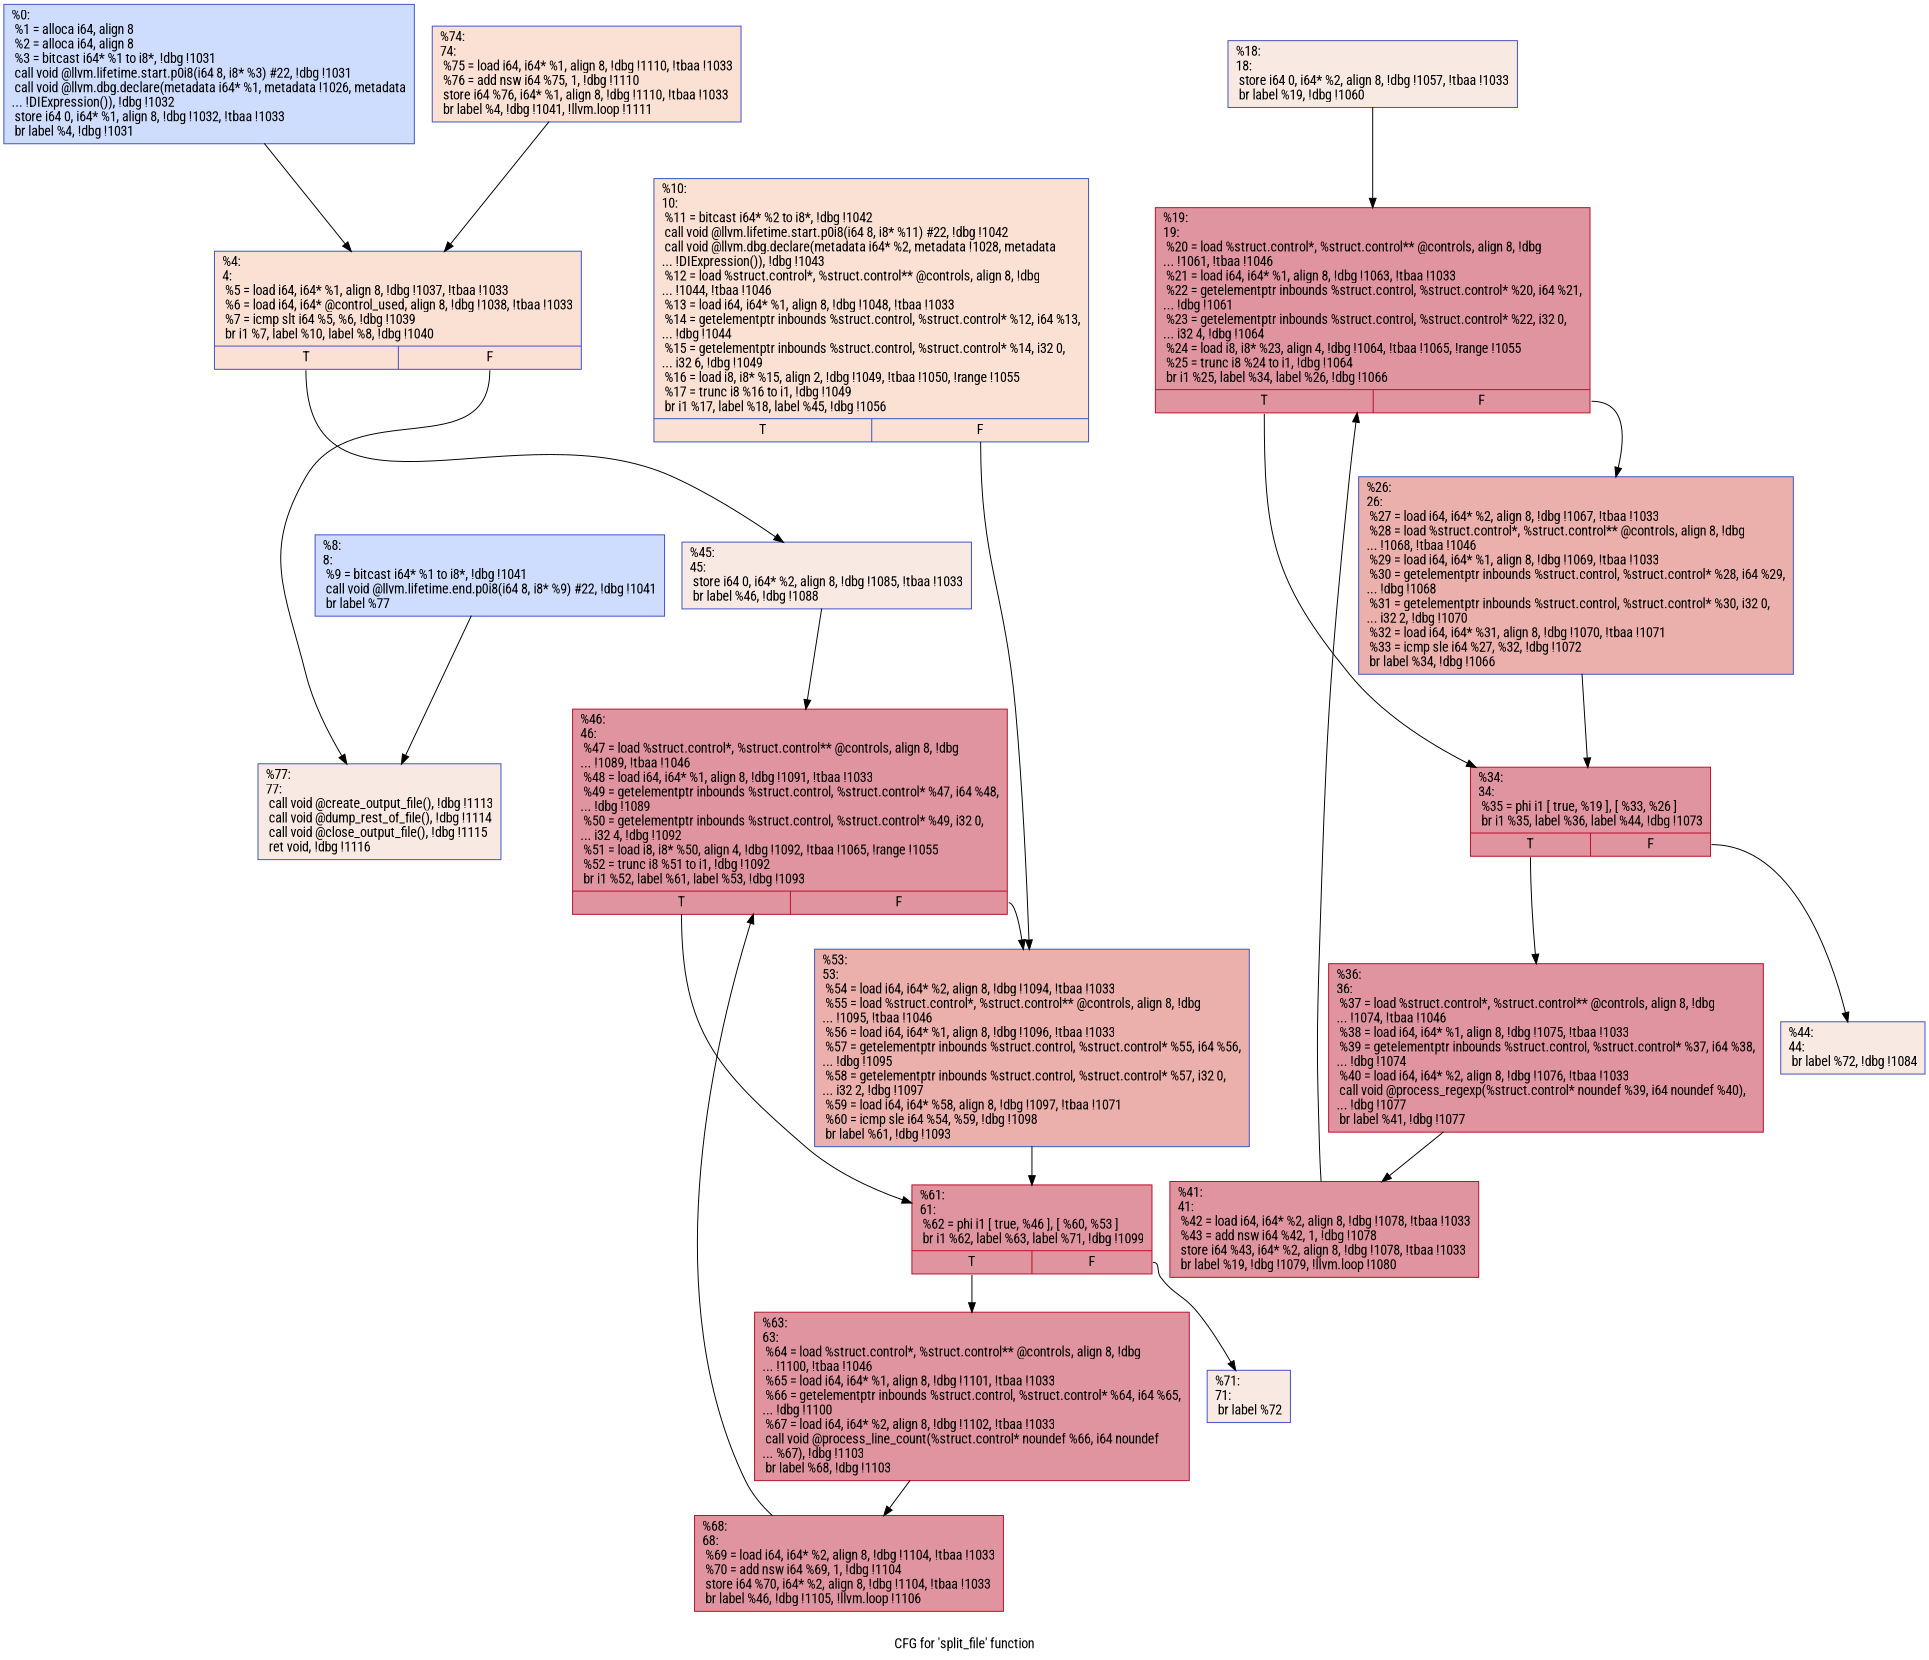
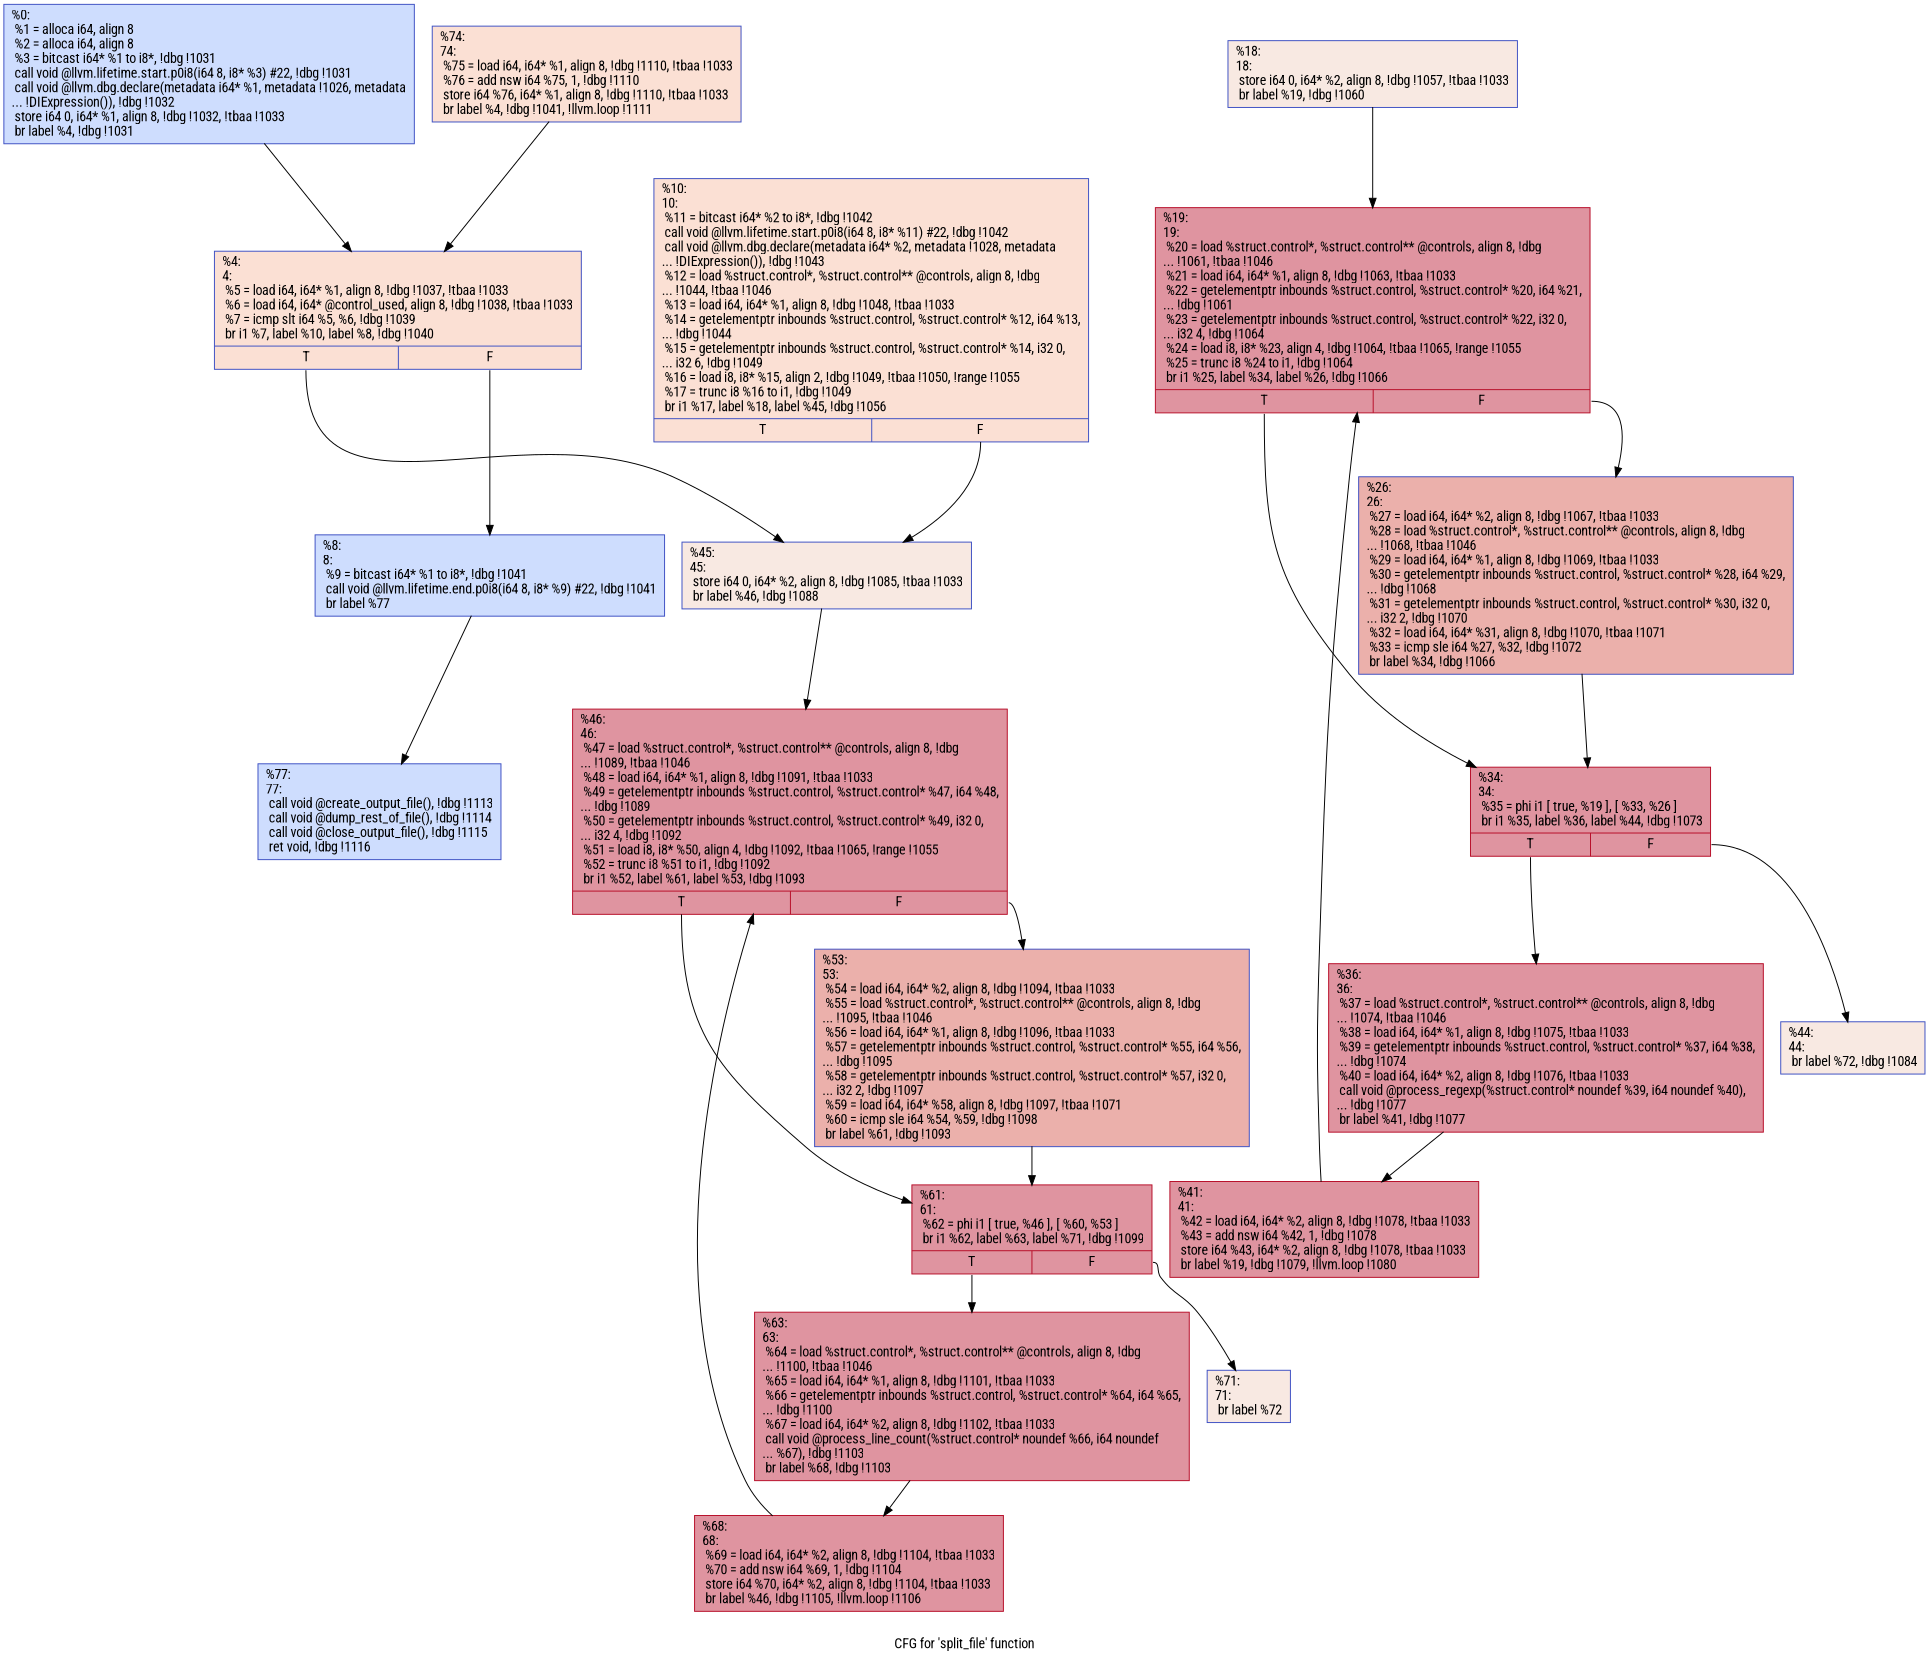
edge "%4:" -> "%77:": now "%4:" -> "%8:"
edge "%10:" -> "%53:": now "%10:" -> "%45:"
node "%77:": fillcolor #efcebd70 -> #8fb1fe70
